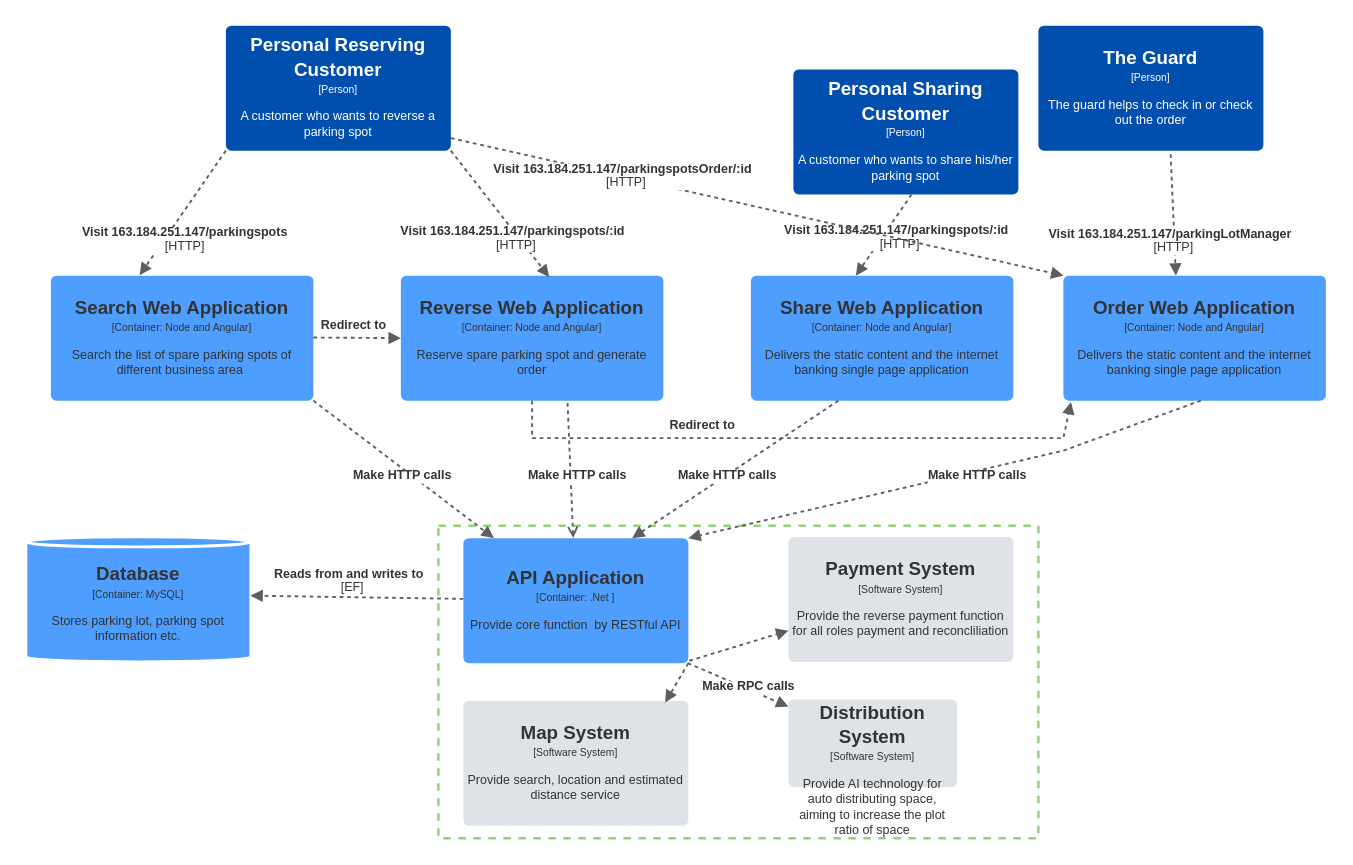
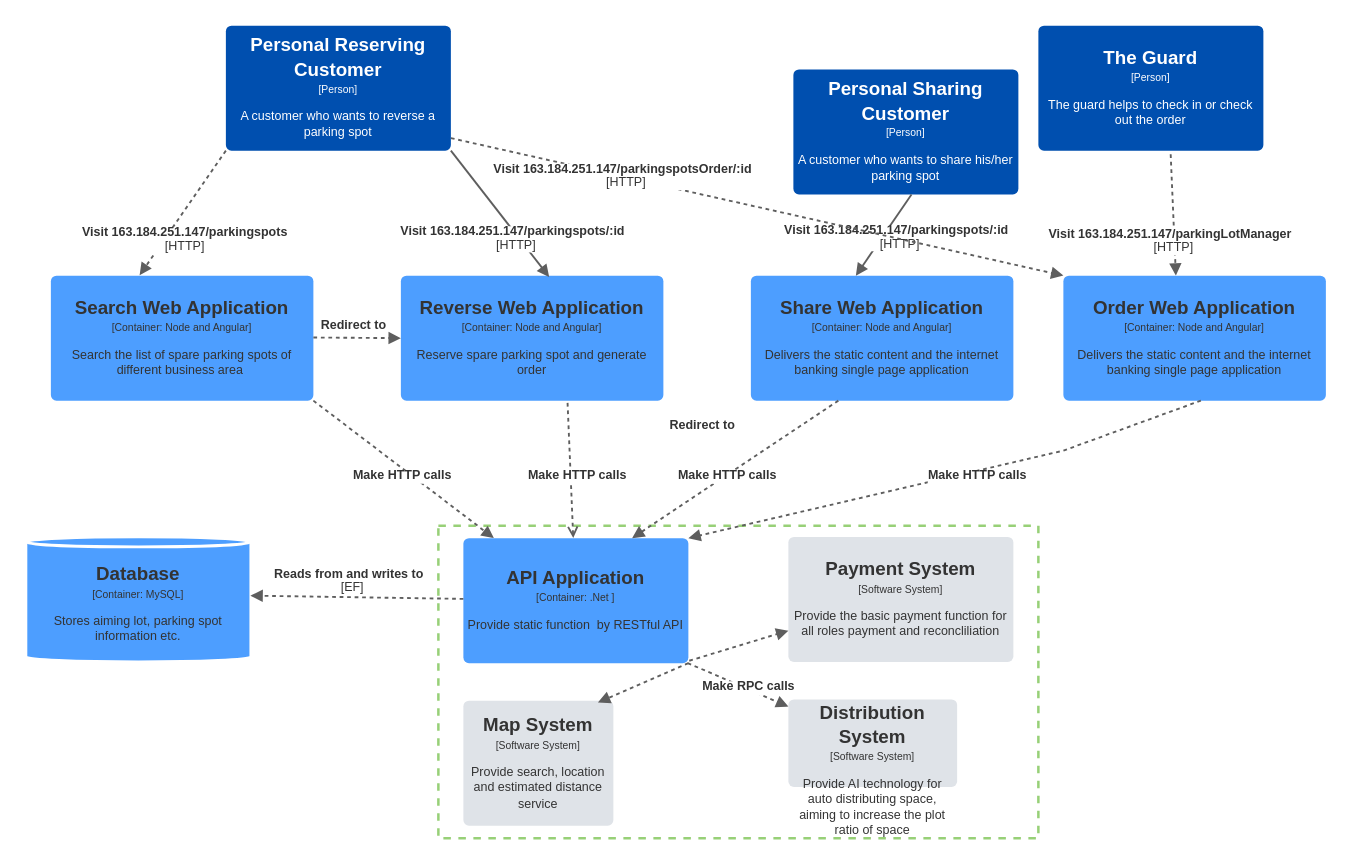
edge "Personal Reserving Customer [Person] A customer who wants to reverse a parking spot" -> "Reverse Web Application [Container: Node and Angular] Reserve spare parking spot and generate order": style dashed -> solid
edge "Personal Sharing Customer [Person] A customer who wants to share his/her parking spot" -> "Share Web Application [Container: Node and Angular] Delivers the static content and the internet banking single page application": style dashed -> solid
edge "Reverse Web Application [Container: Node and Angular] Reserve spare parking spot and generate order" -> "Order Web Application [Container: Node and Angular] Delivers the static content and the internet banking single page application": removed
node "Payment System [Software System] Provide the reverse payment function for all roles payment and reconcliliation": label "Payment System [Software System] Provide the reverse payment function for all roles payment and reconcliliation" -> "Payment System [Software System] Provide the basic payment function for all roles payment and reconcliliation"
node "API Application [Container: .Net ] Provide core function by RESTful API": label "API Application [Container: .Net ] Provide core function by RESTful API" -> "API Application [Container: .Net ] Provide static function by RESTful API"
node "Database [Container: MySQL] Stores parking lot, parking spot information etc.": label "Database [Container: MySQL] Stores parking lot, parking spot information etc." -> "Database [Container: MySQL] Stores aiming lot, parking spot information etc."
node "Map System [Software System] Provide search, location and estimated distance service": size 225x125 -> 150x125
